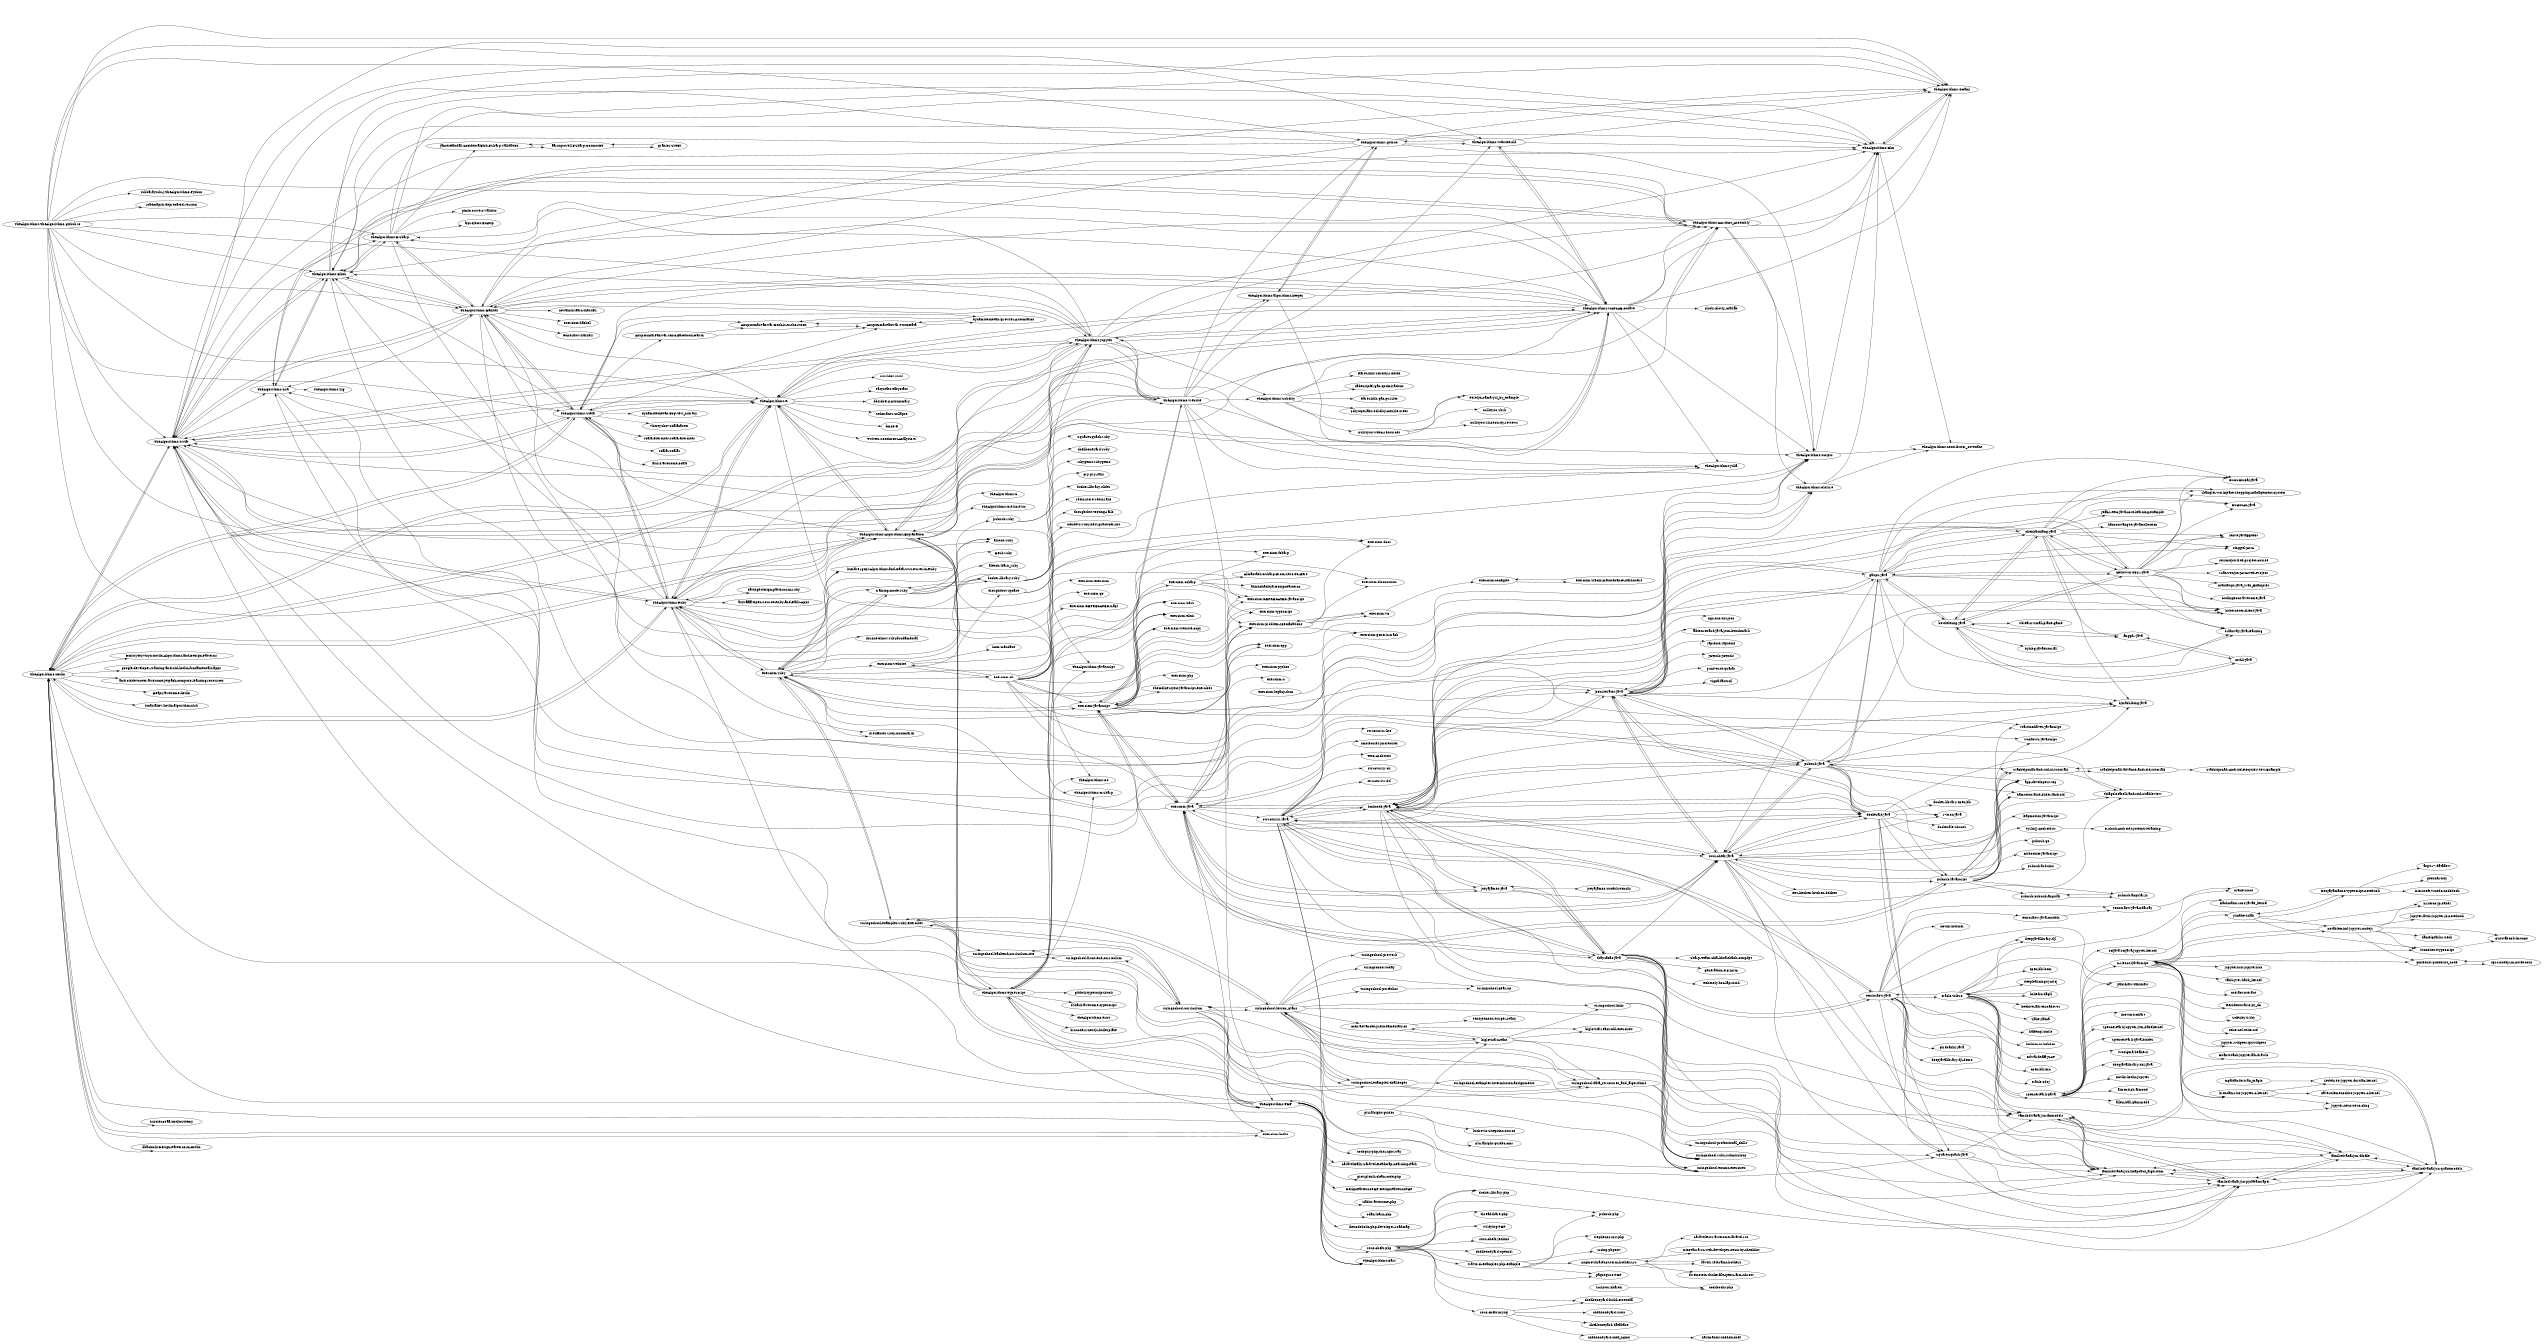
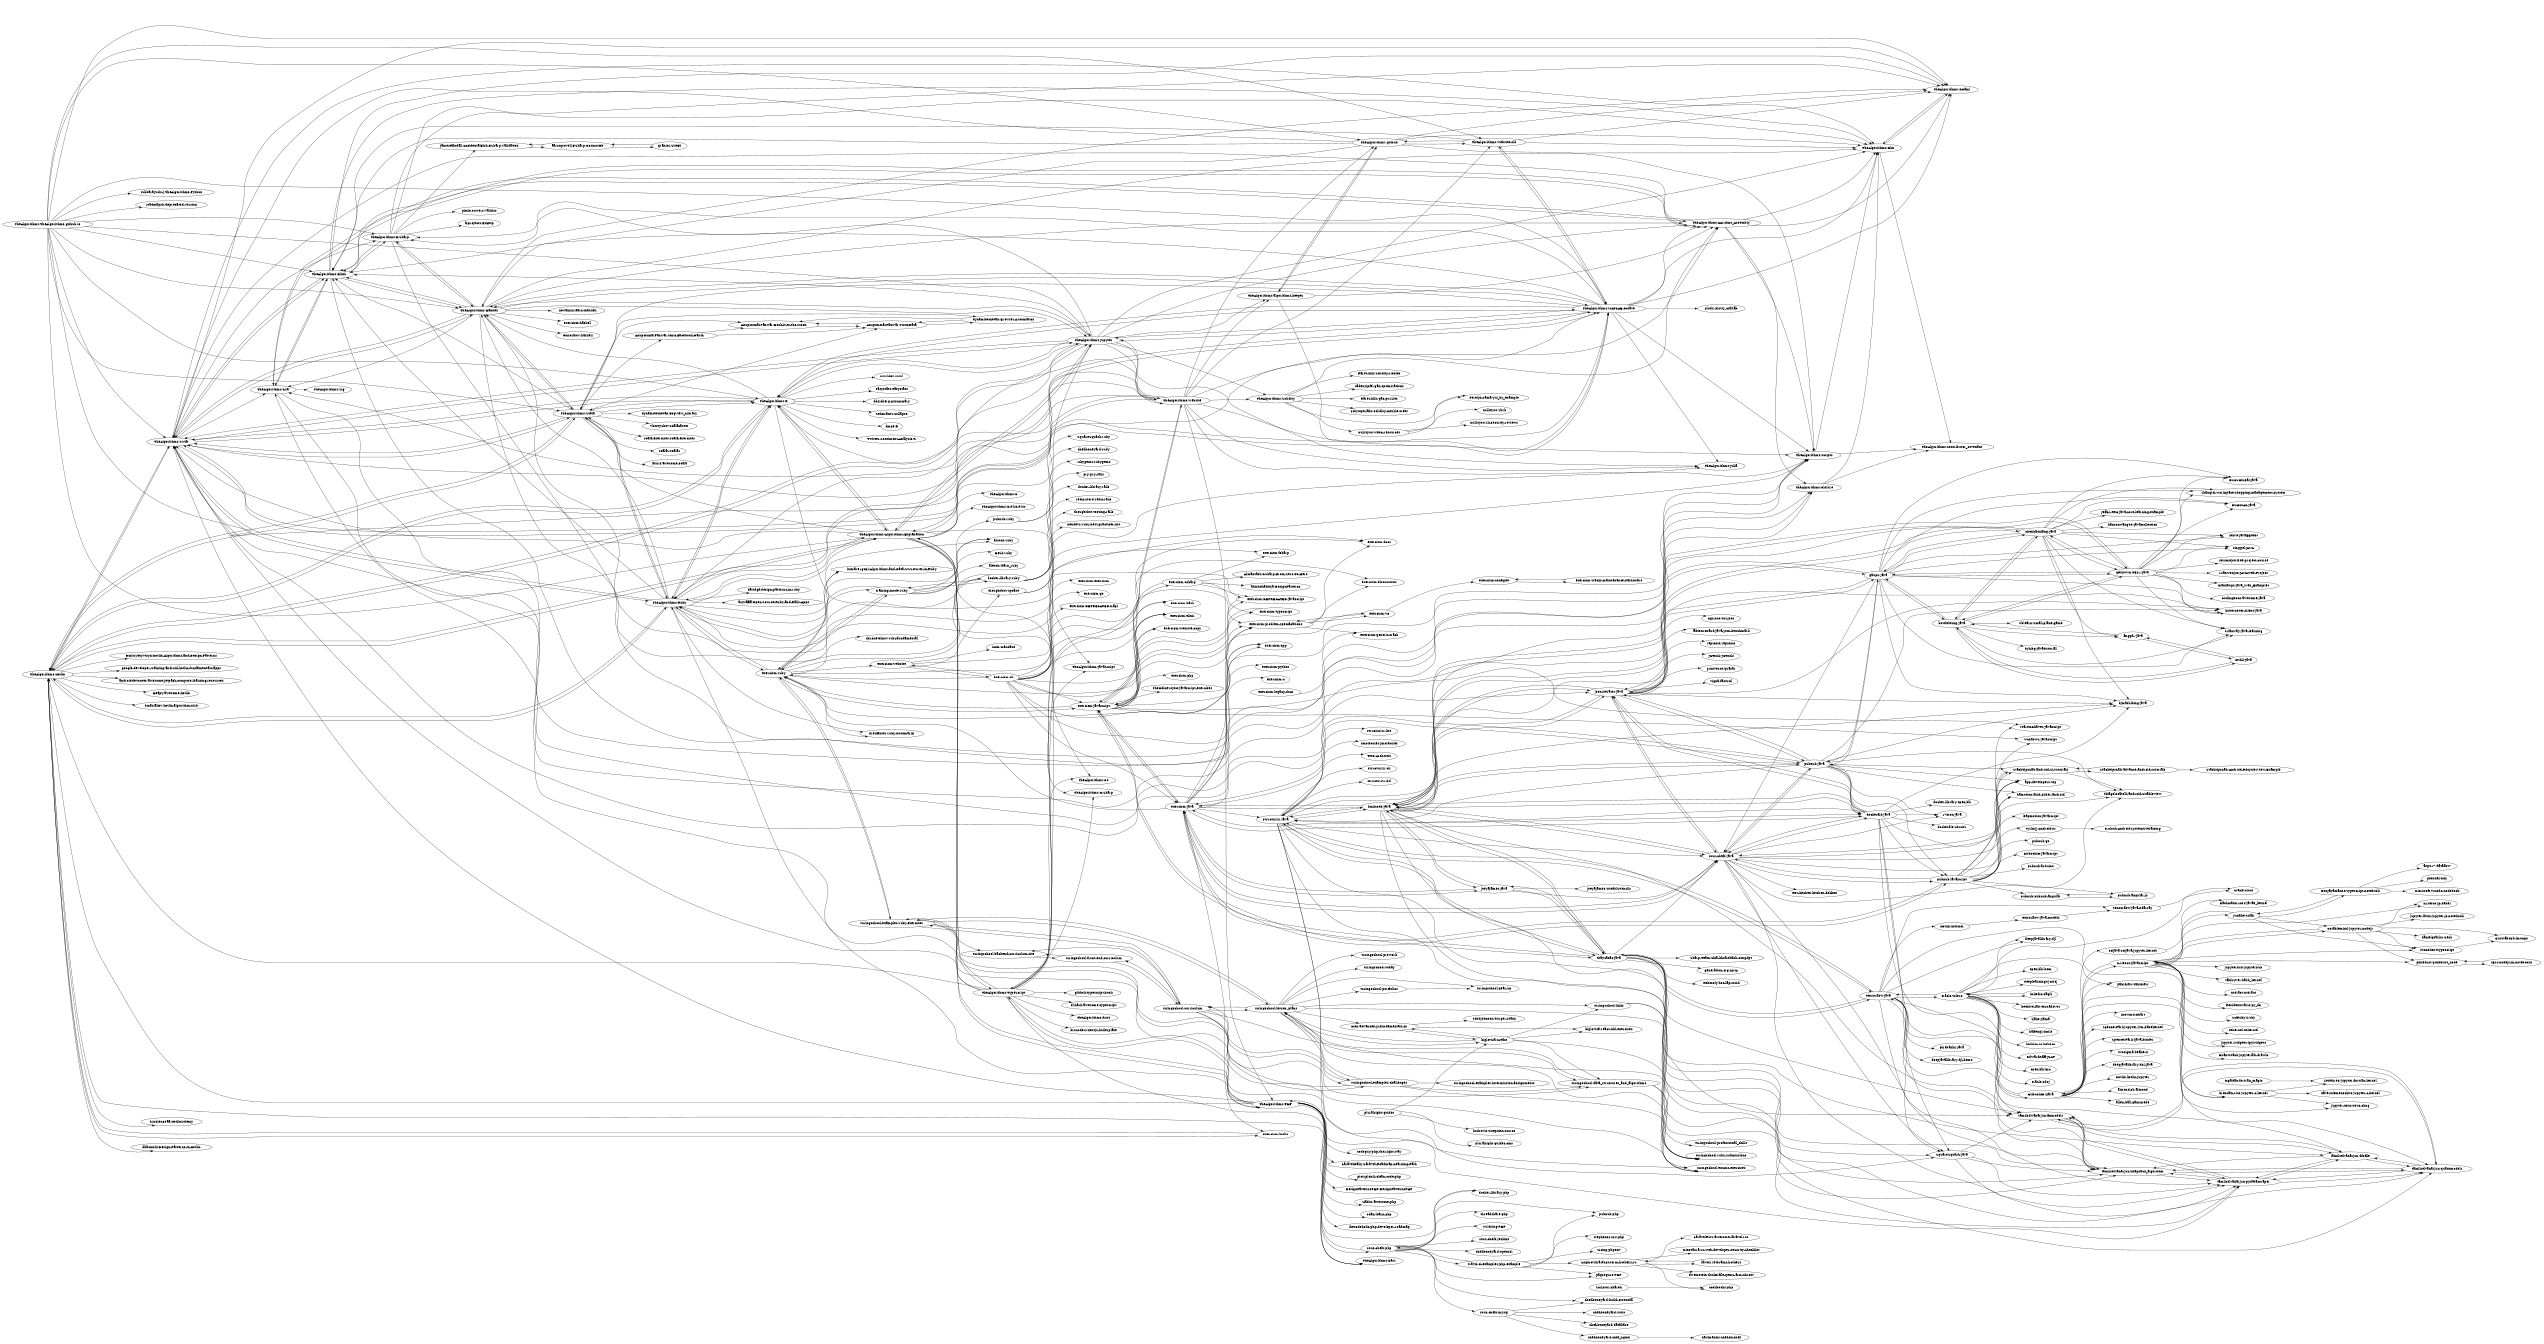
node "docker-library/slider": label "docker-library/slider" -> "docker-library/rails"
edge "tensorflow/java" -> "tensorflow/java-models": now "Kotlin/kotlindl" -> "tensorflow/java-models"
node "SpencerPark/IJava": label "SpencerPark/IJava" -> "GitbookIO/IJava"
